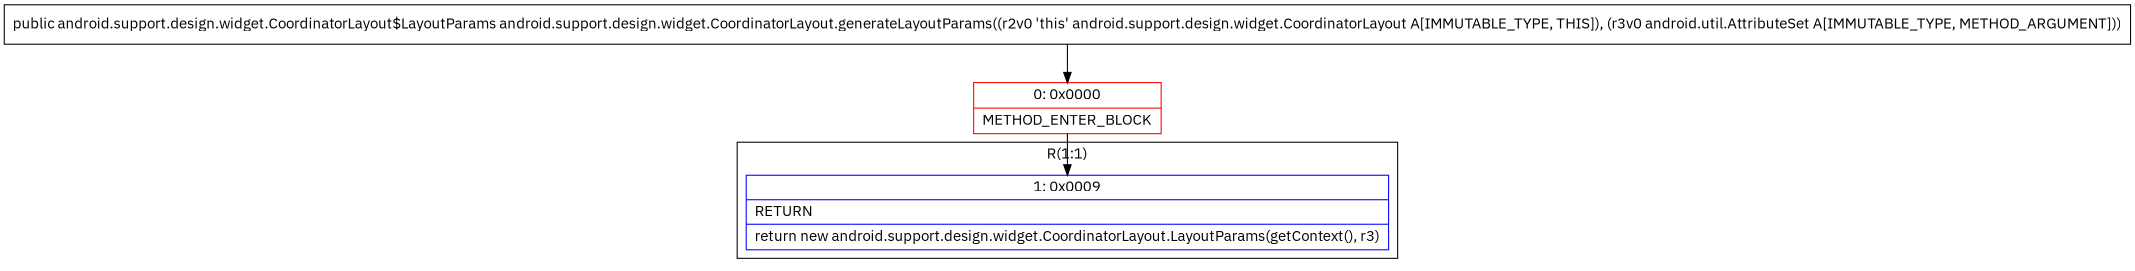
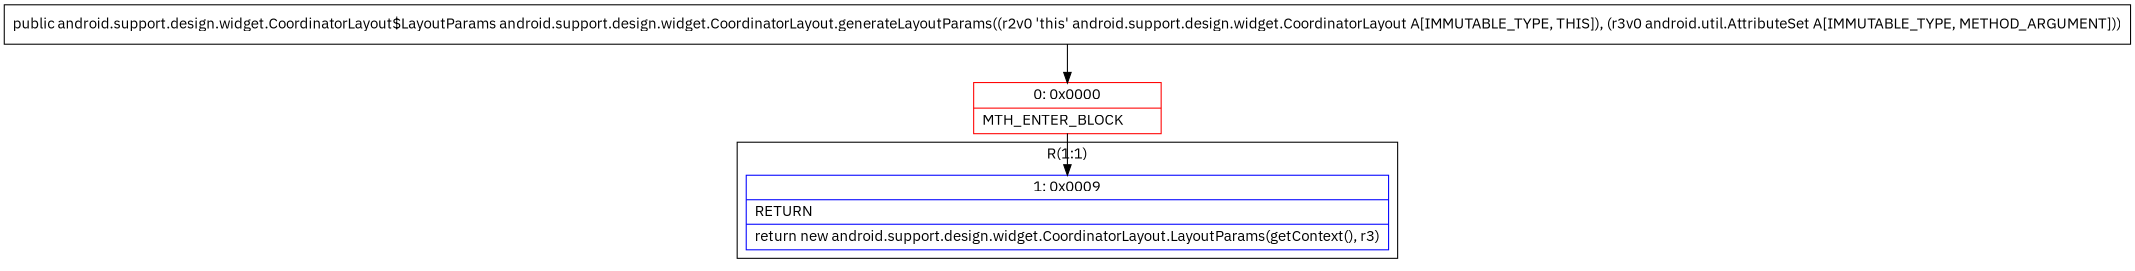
node "0: 0x0000": text "METHOD_ENTER_BLOCK" -> "MTH_ENTER_BLOCK"
